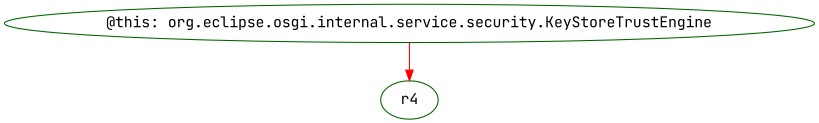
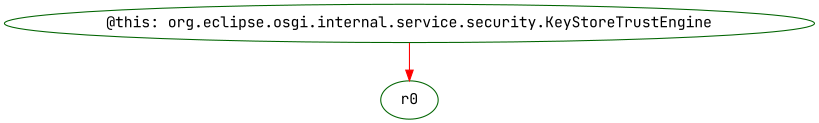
node "r4": label "r4" -> "r0"
